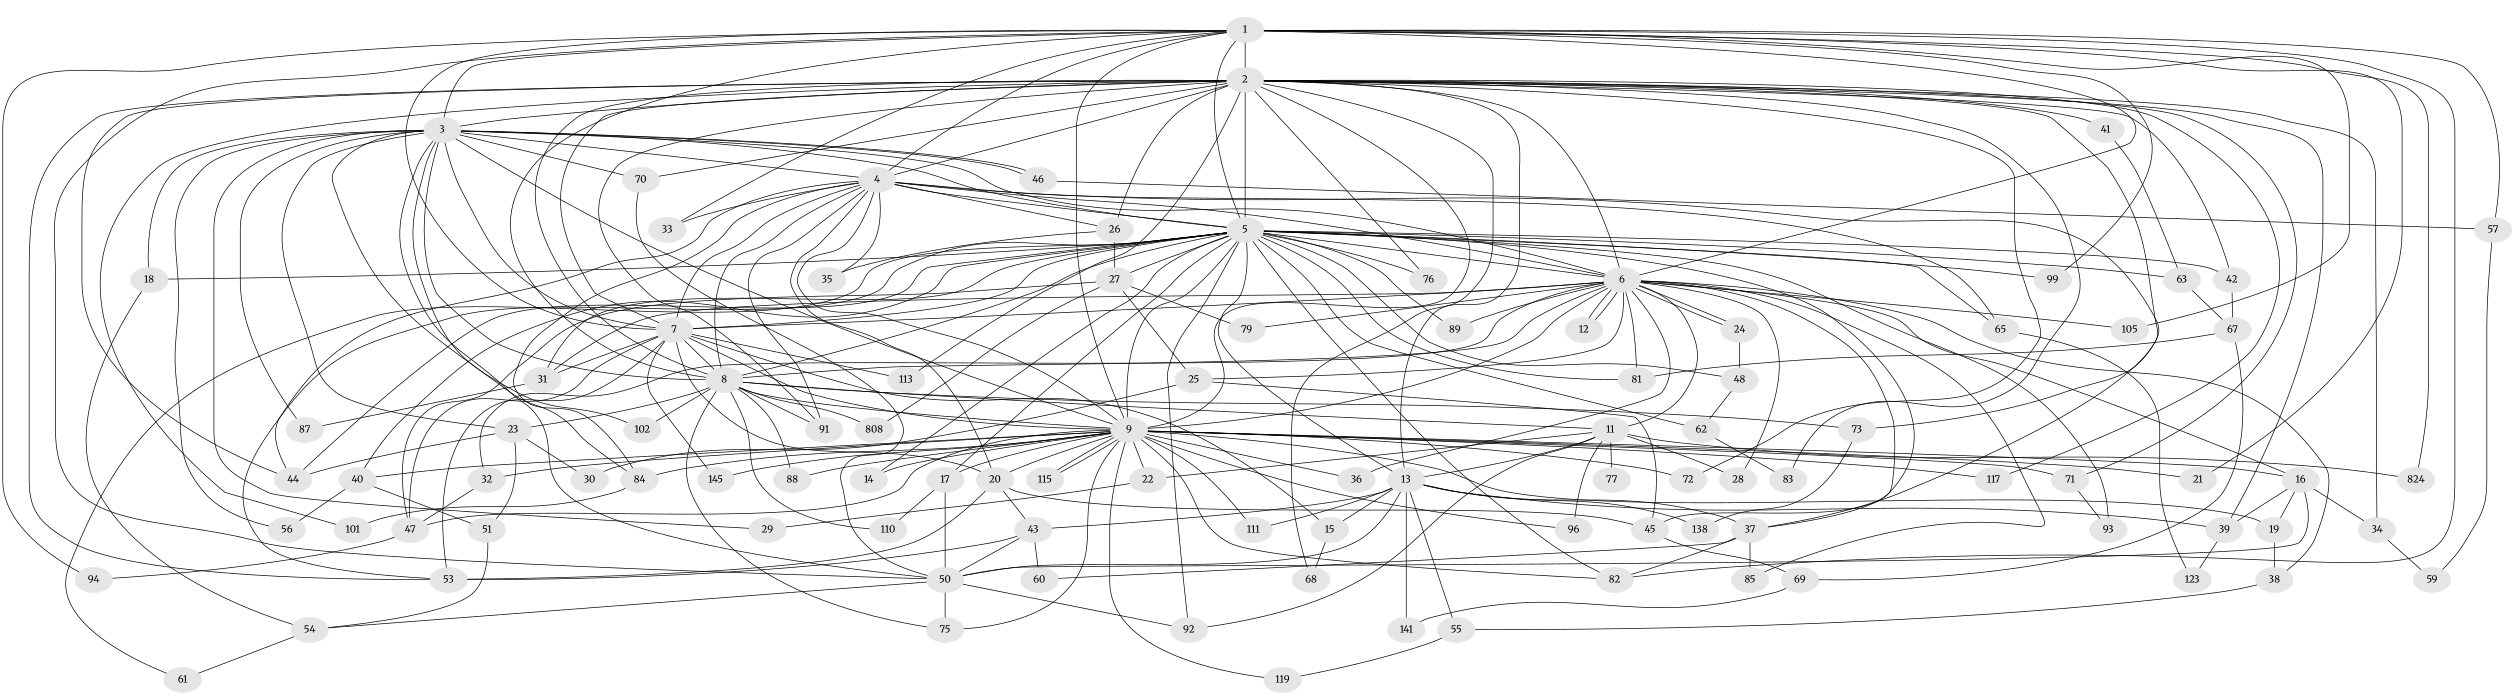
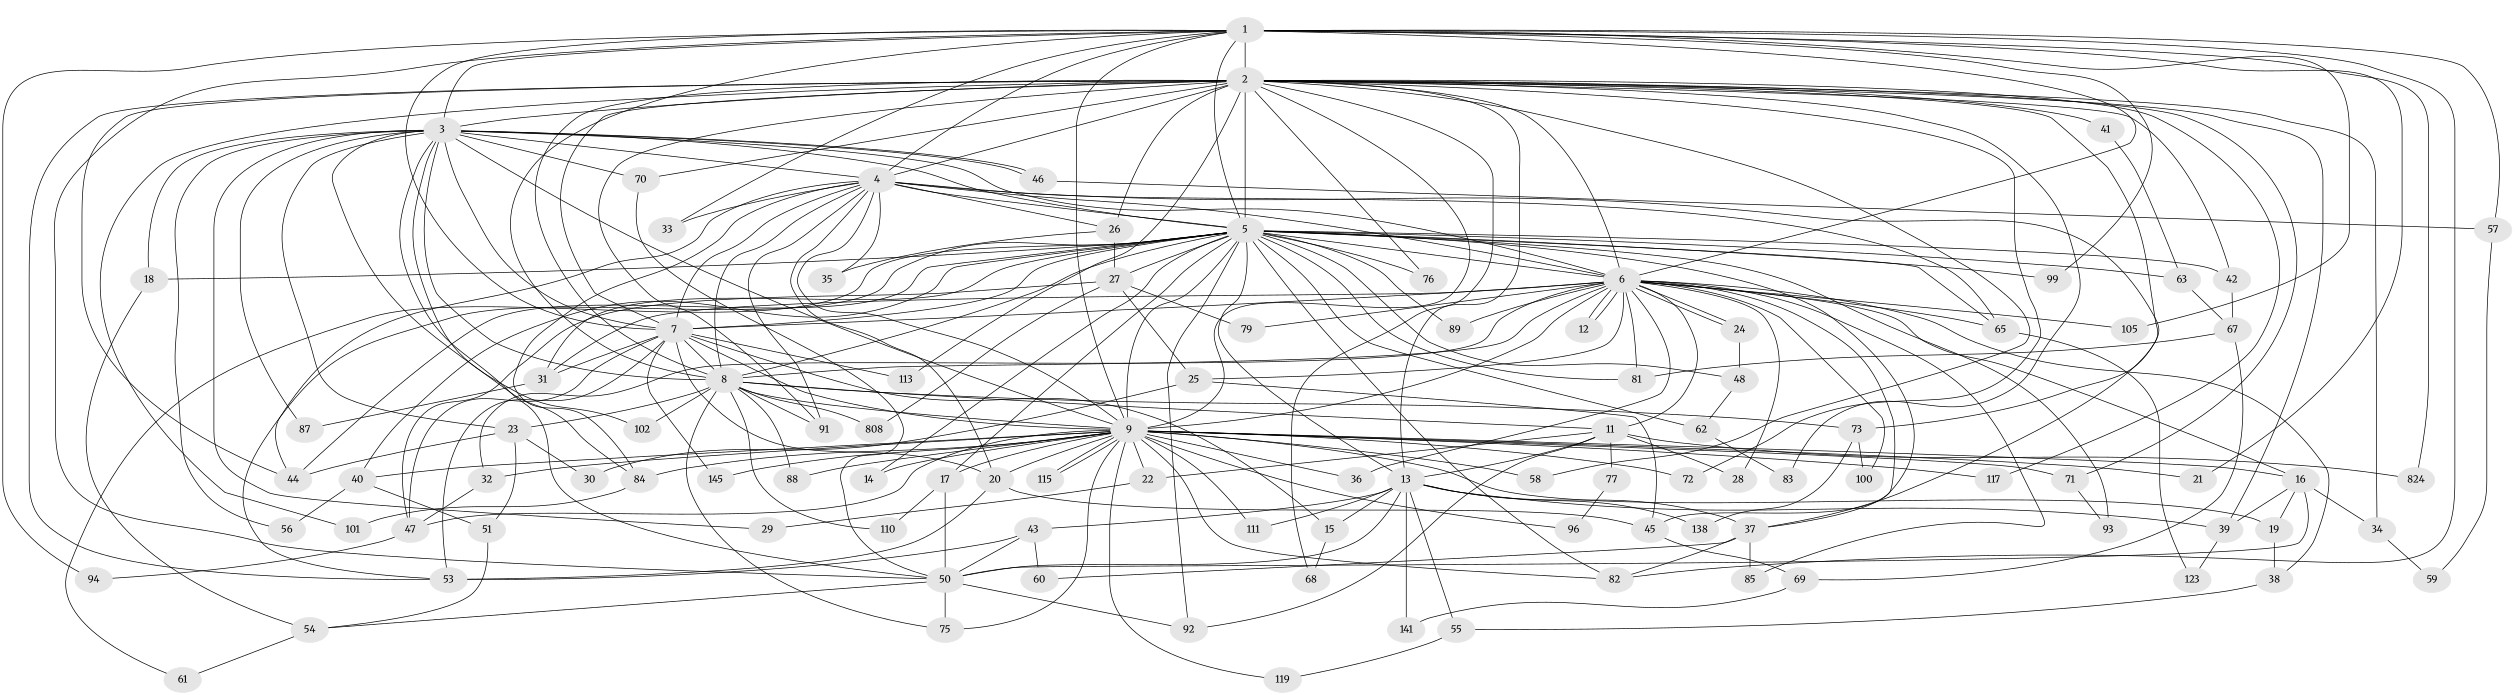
edge "6" -- "65": added
edge "11" -- "96": now "77" -- "96"
node "58": added
node "100": added
edge "20" -- "43": removed
